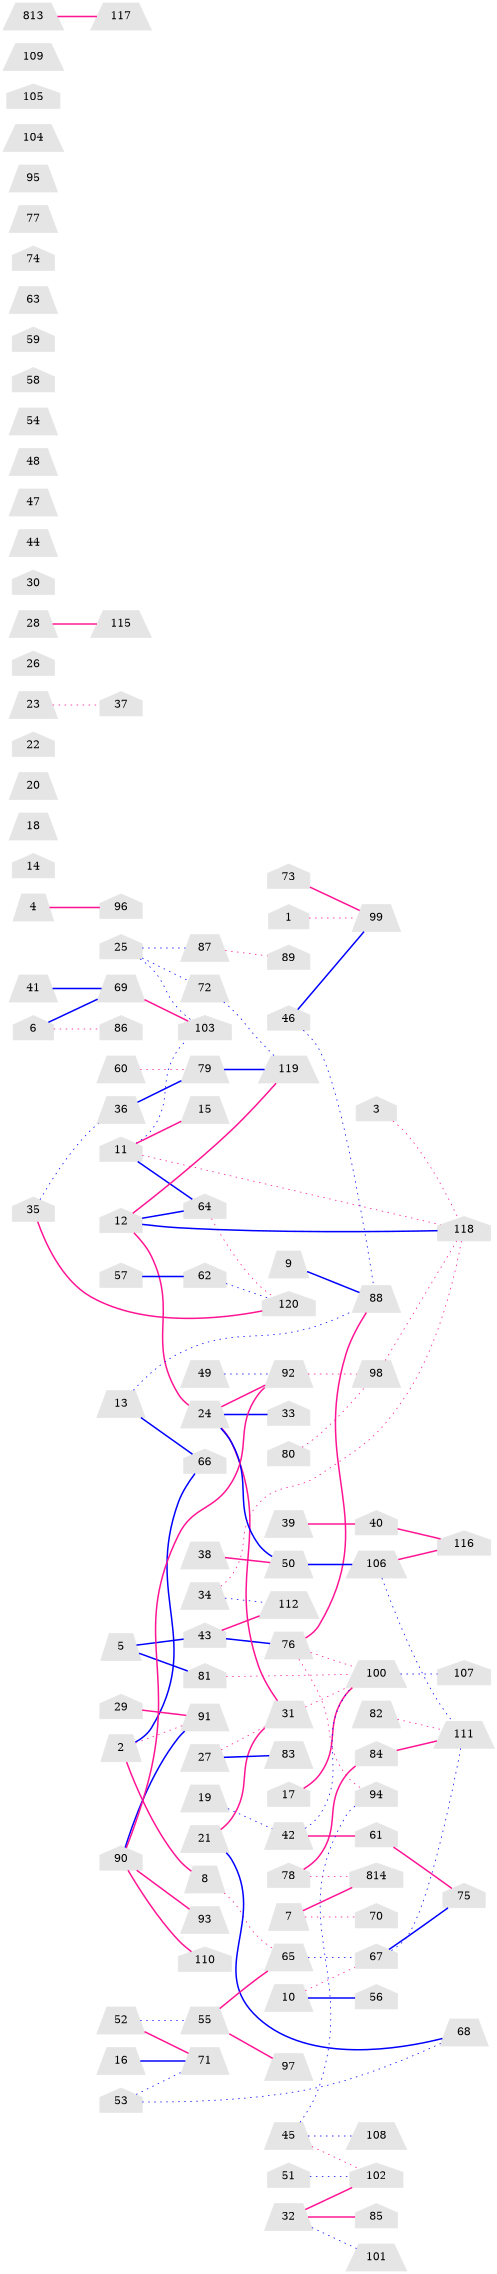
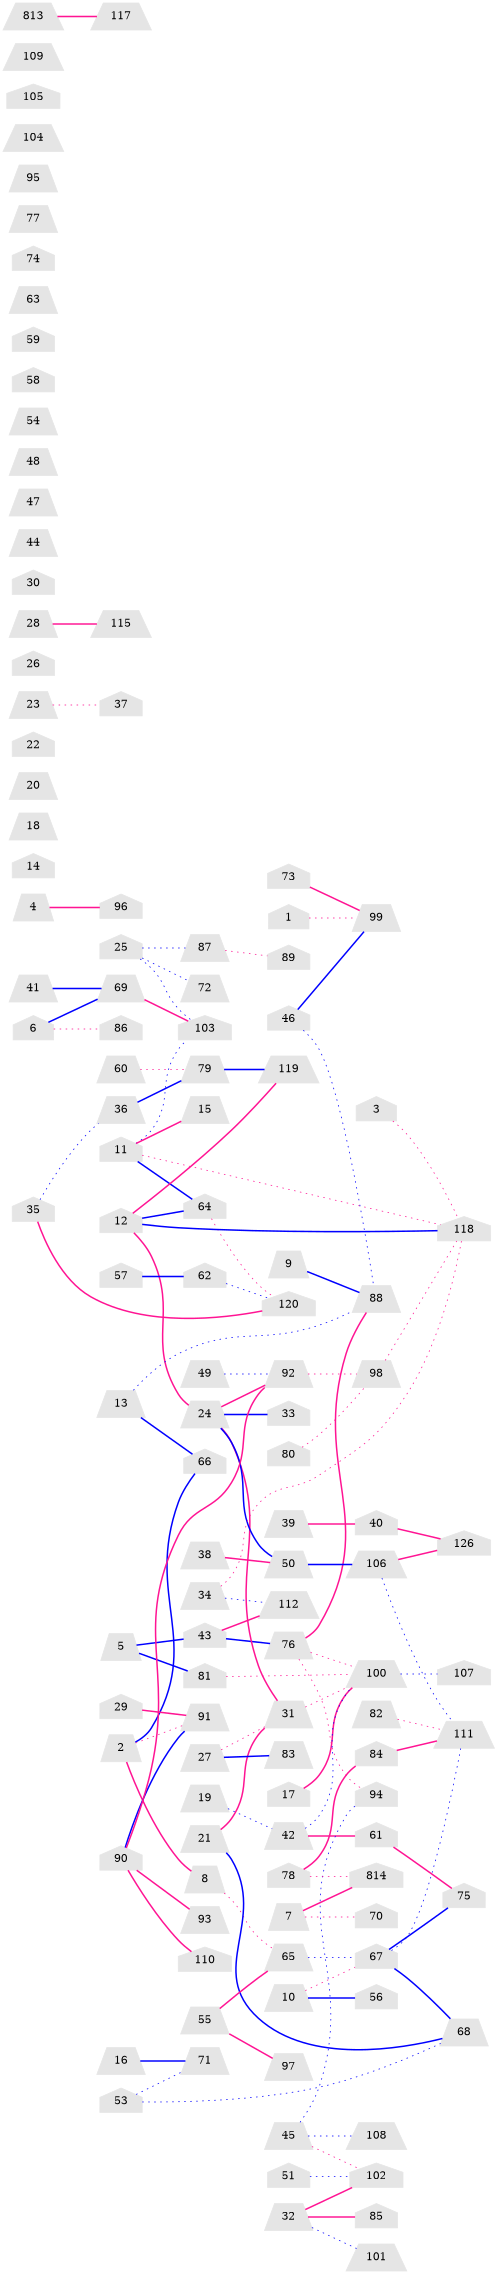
edge "72" -- "119": removed
node "116": label "116" -> "126"
edge "67" -- "68": added
node "52": removed
